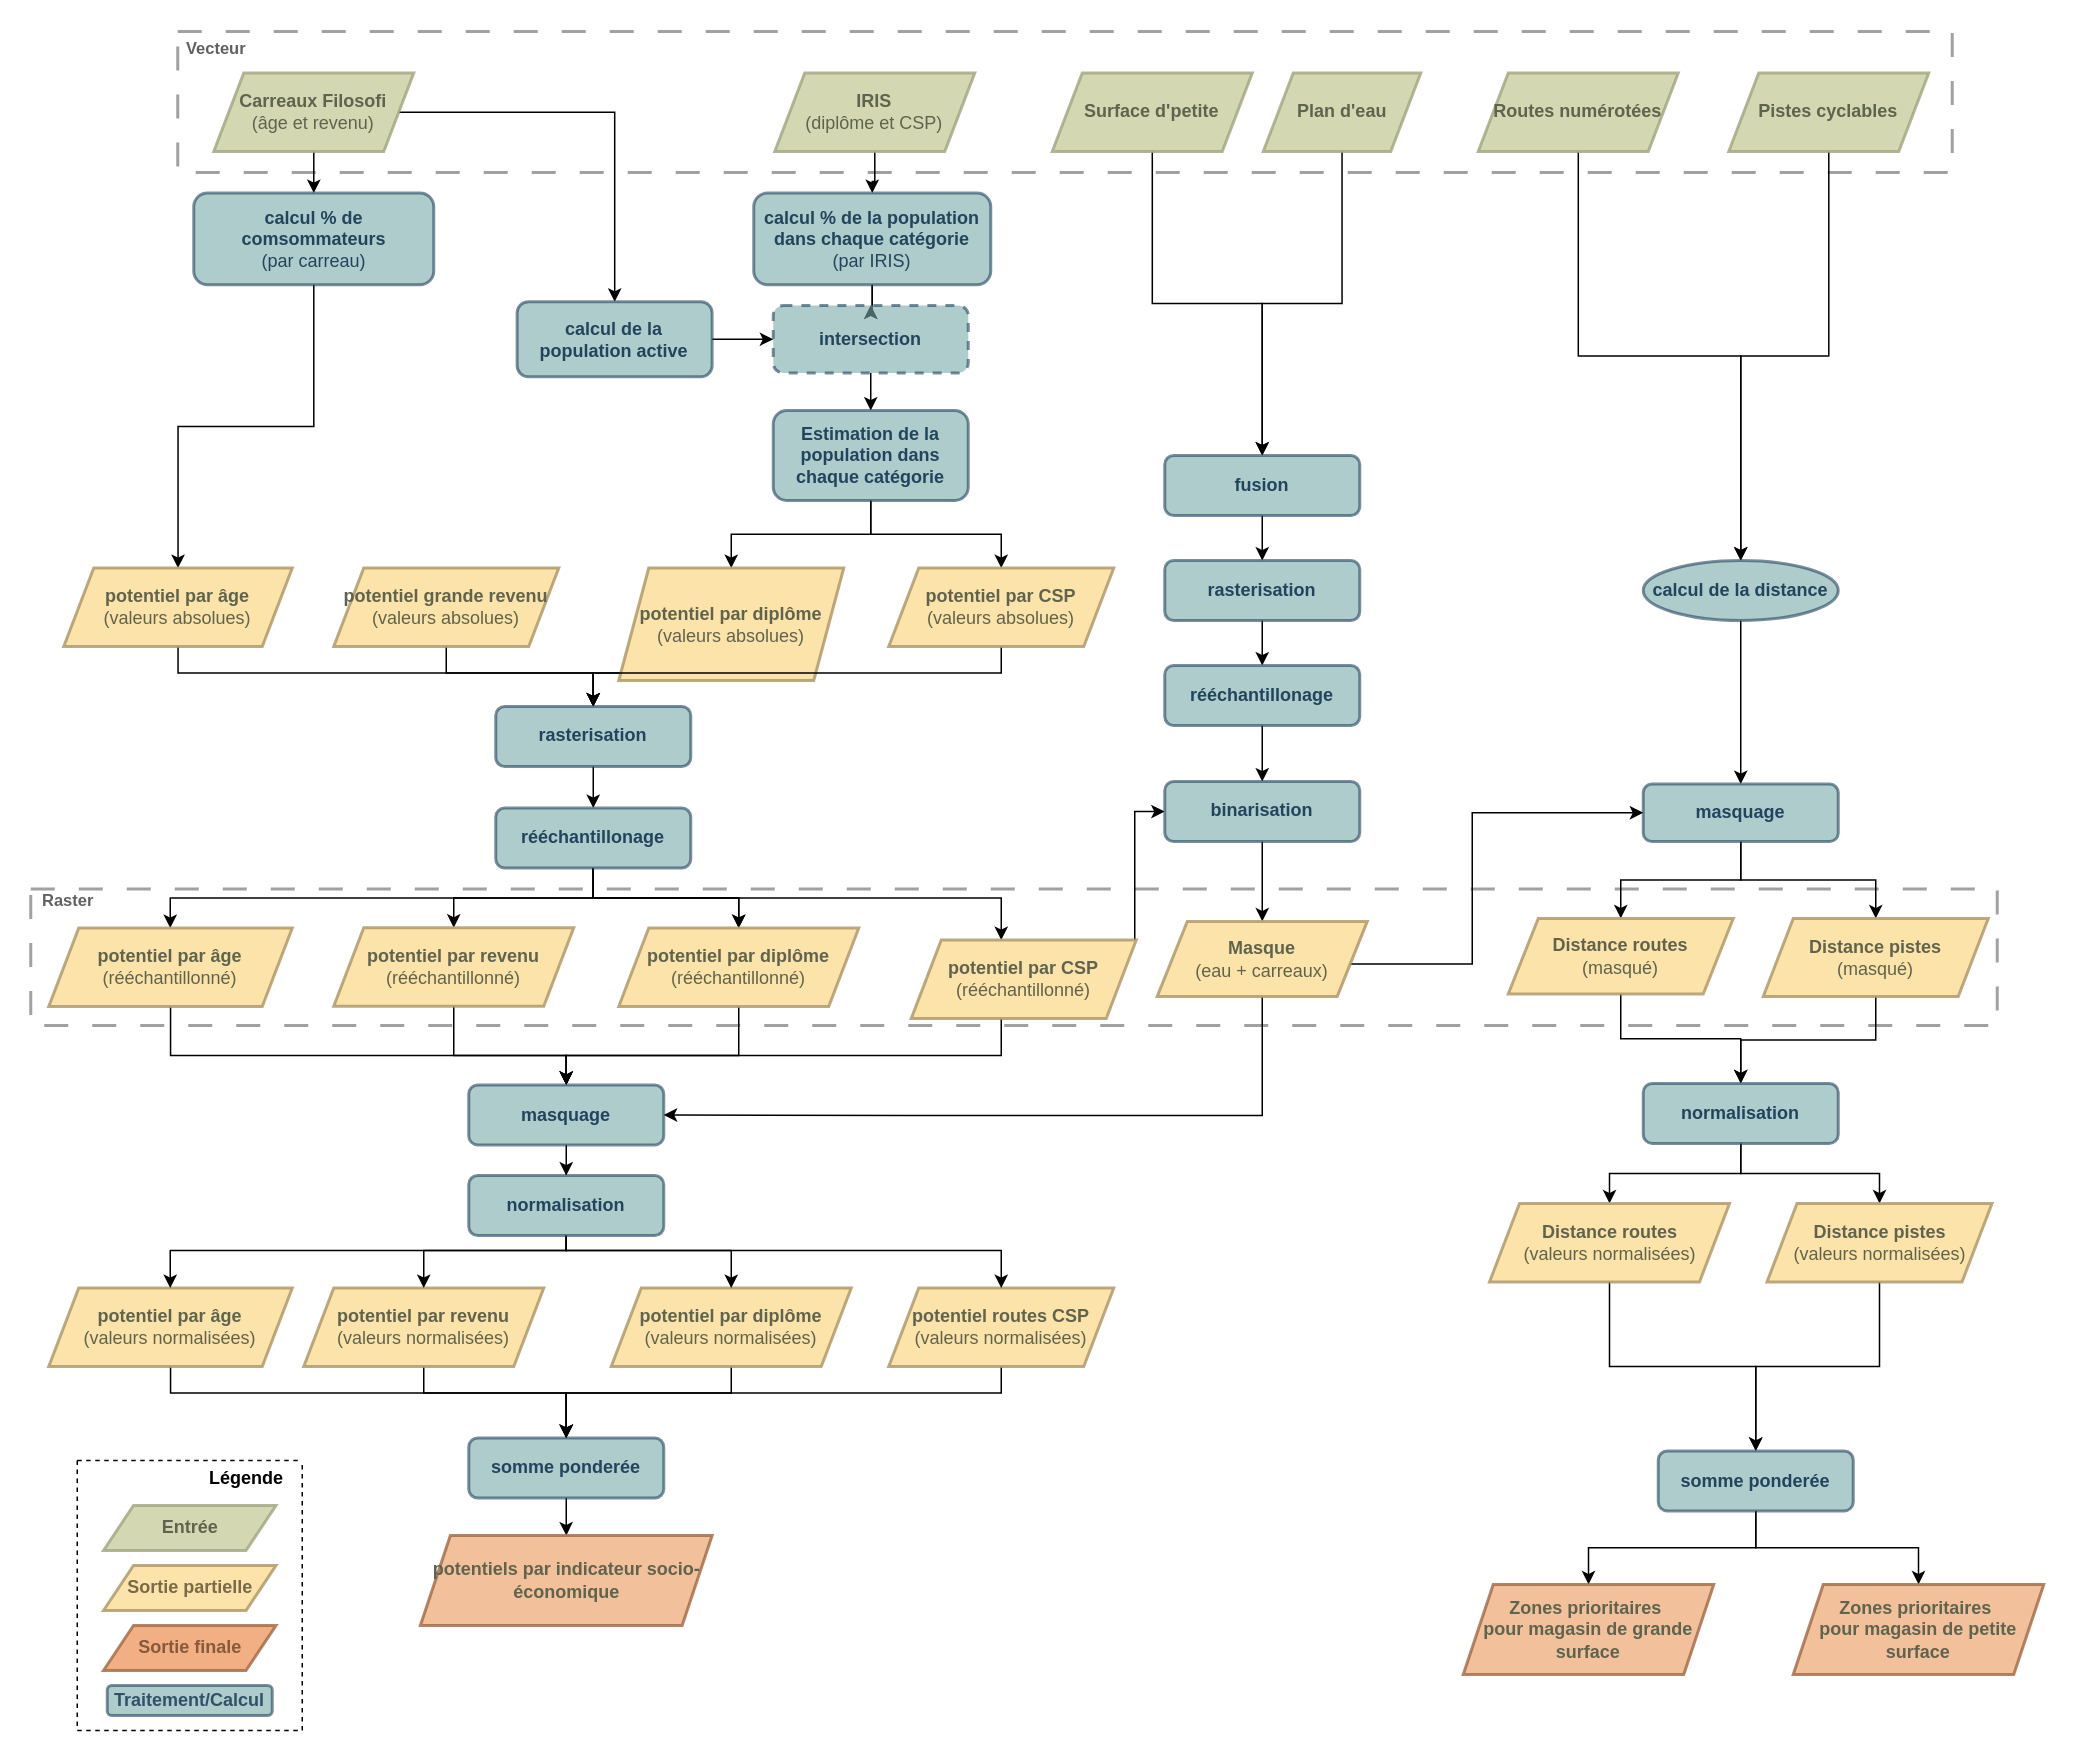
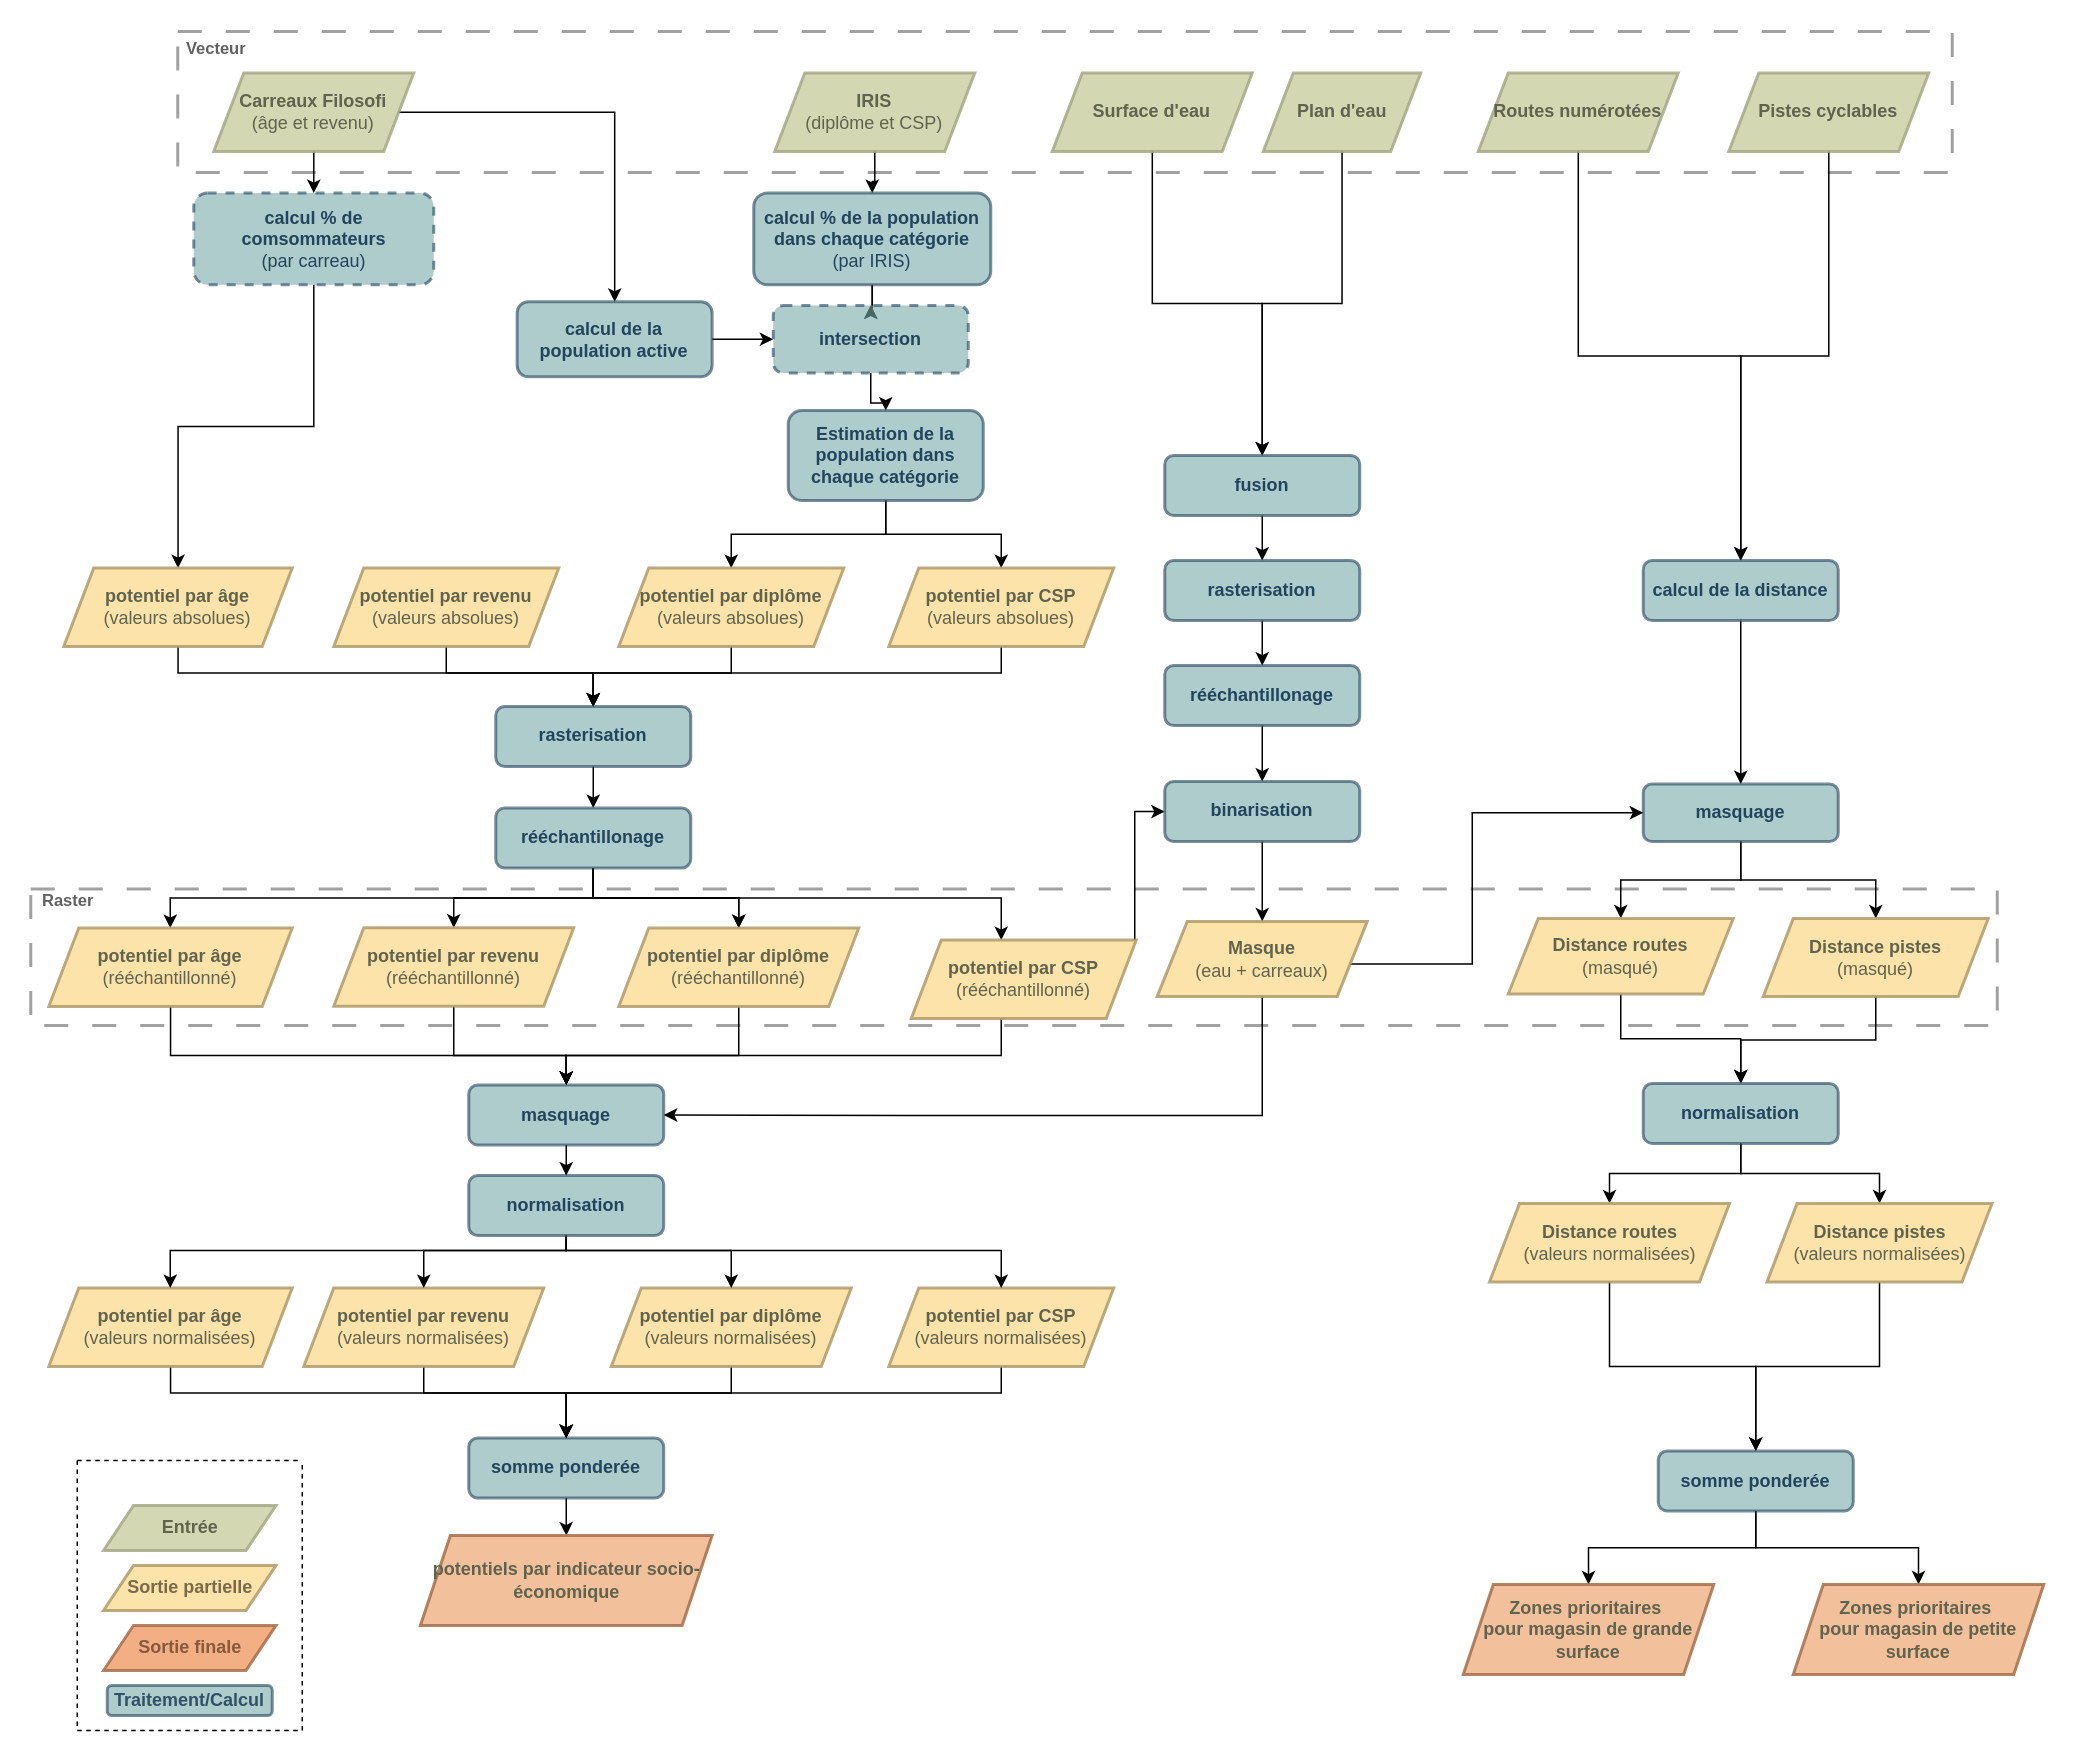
node "Surface d'petite": label "Surface d'petite" -> "Surface d'eau"
node "calcul % de comsommateurs (par carreau)": style solid -> dashed
node "Estimation de la population dans chaque catégorie": moved (871, 455) -> (886, 455)
node "calcul de la distance": shape ellipse -> rounded rectangle
node "potentiel grande revenu (valeurs absolues)": label "potentiel grande revenu (valeurs absolues)" -> "potentiel par revenu (valeurs absolues)"
node "potentiel par diplôme (valeurs absolues)": size 225x113 -> 225x79
node "potentiel routes CSP (valeurs normalisées)": label "potentiel routes CSP (valeurs normalisées)" -> "potentiel par CSP (valeurs normalisées)"
node "Légende": removed
